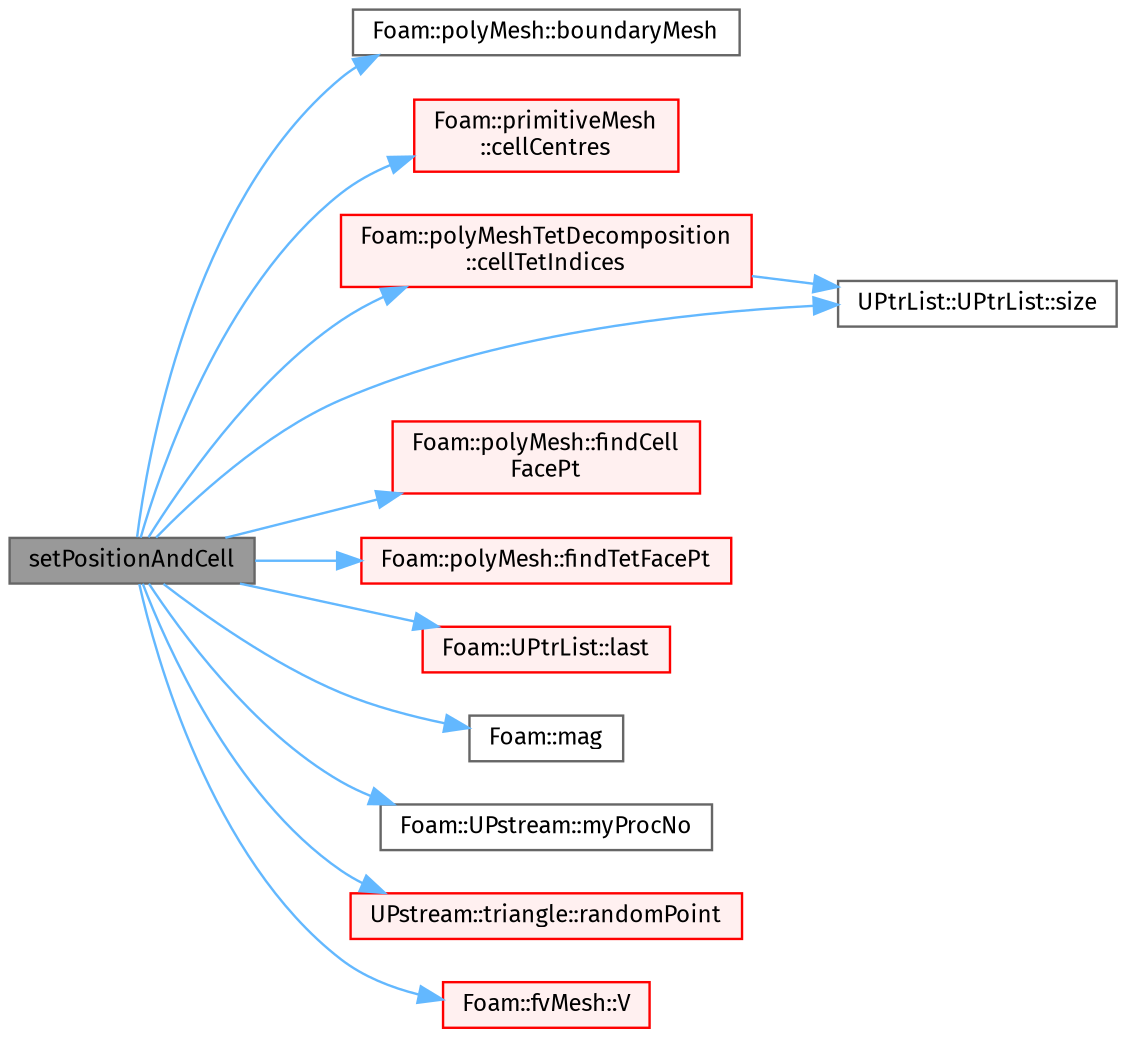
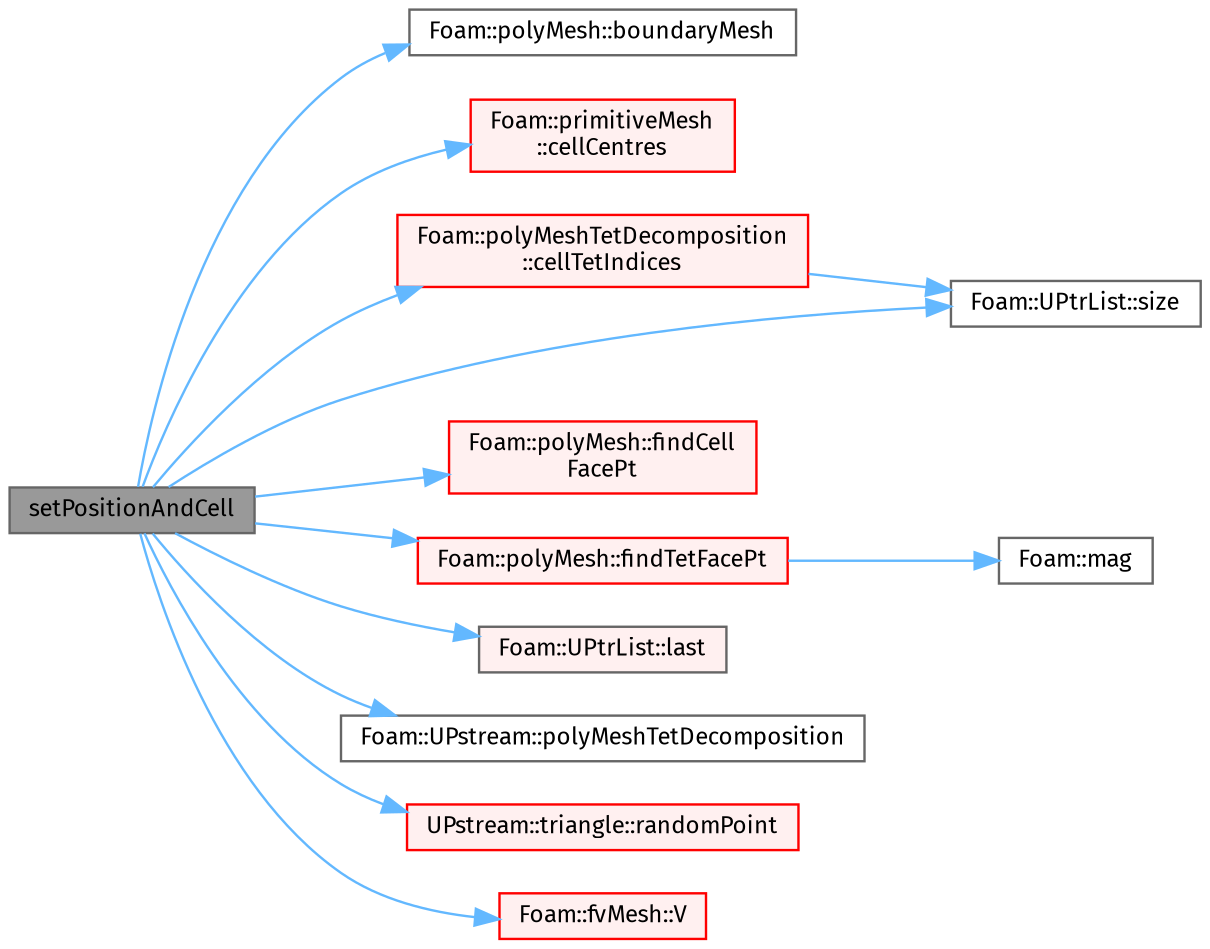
node "UPtrList::UPtrList::size": label "UPtrList::UPtrList::size" -> "Foam::UPtrList::size"
node "Foam::UPtrList::last": color red -> grey40
edge "setPositionAndCell" -> "Foam::mag": now "Foam::polyMesh::findTetFacePt" -> "Foam::mag"
node "Foam::UPstream::myProcNo": label "Foam::UPstream::myProcNo" -> "Foam::UPstream::polyMeshTetDecomposition"
